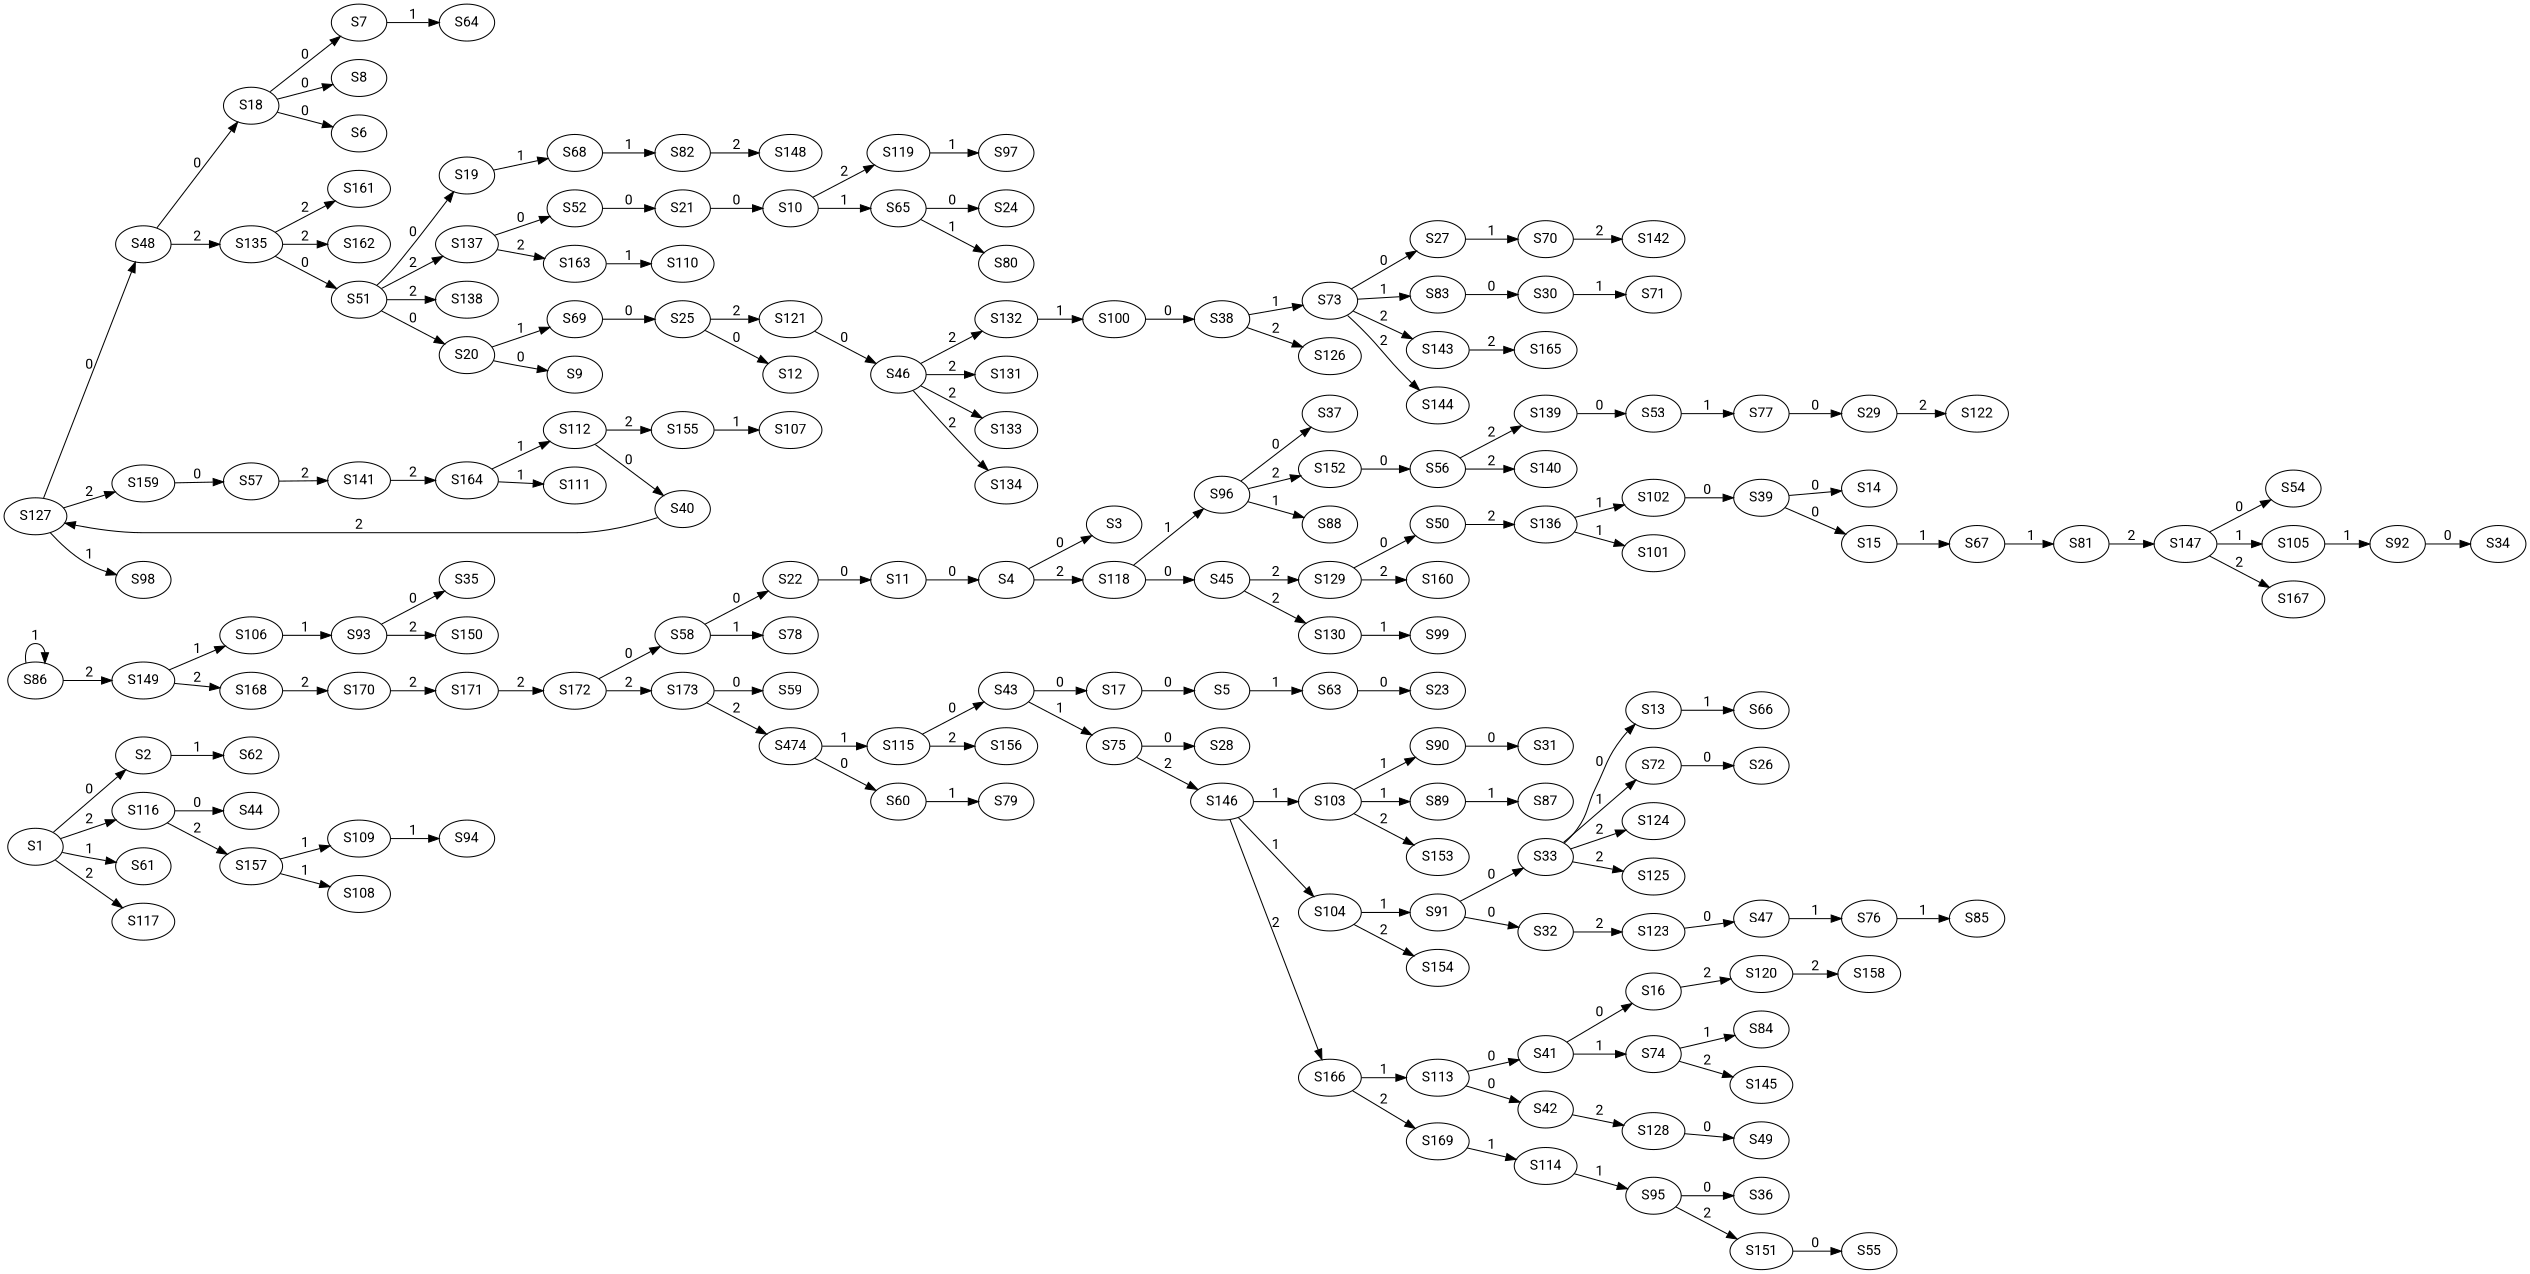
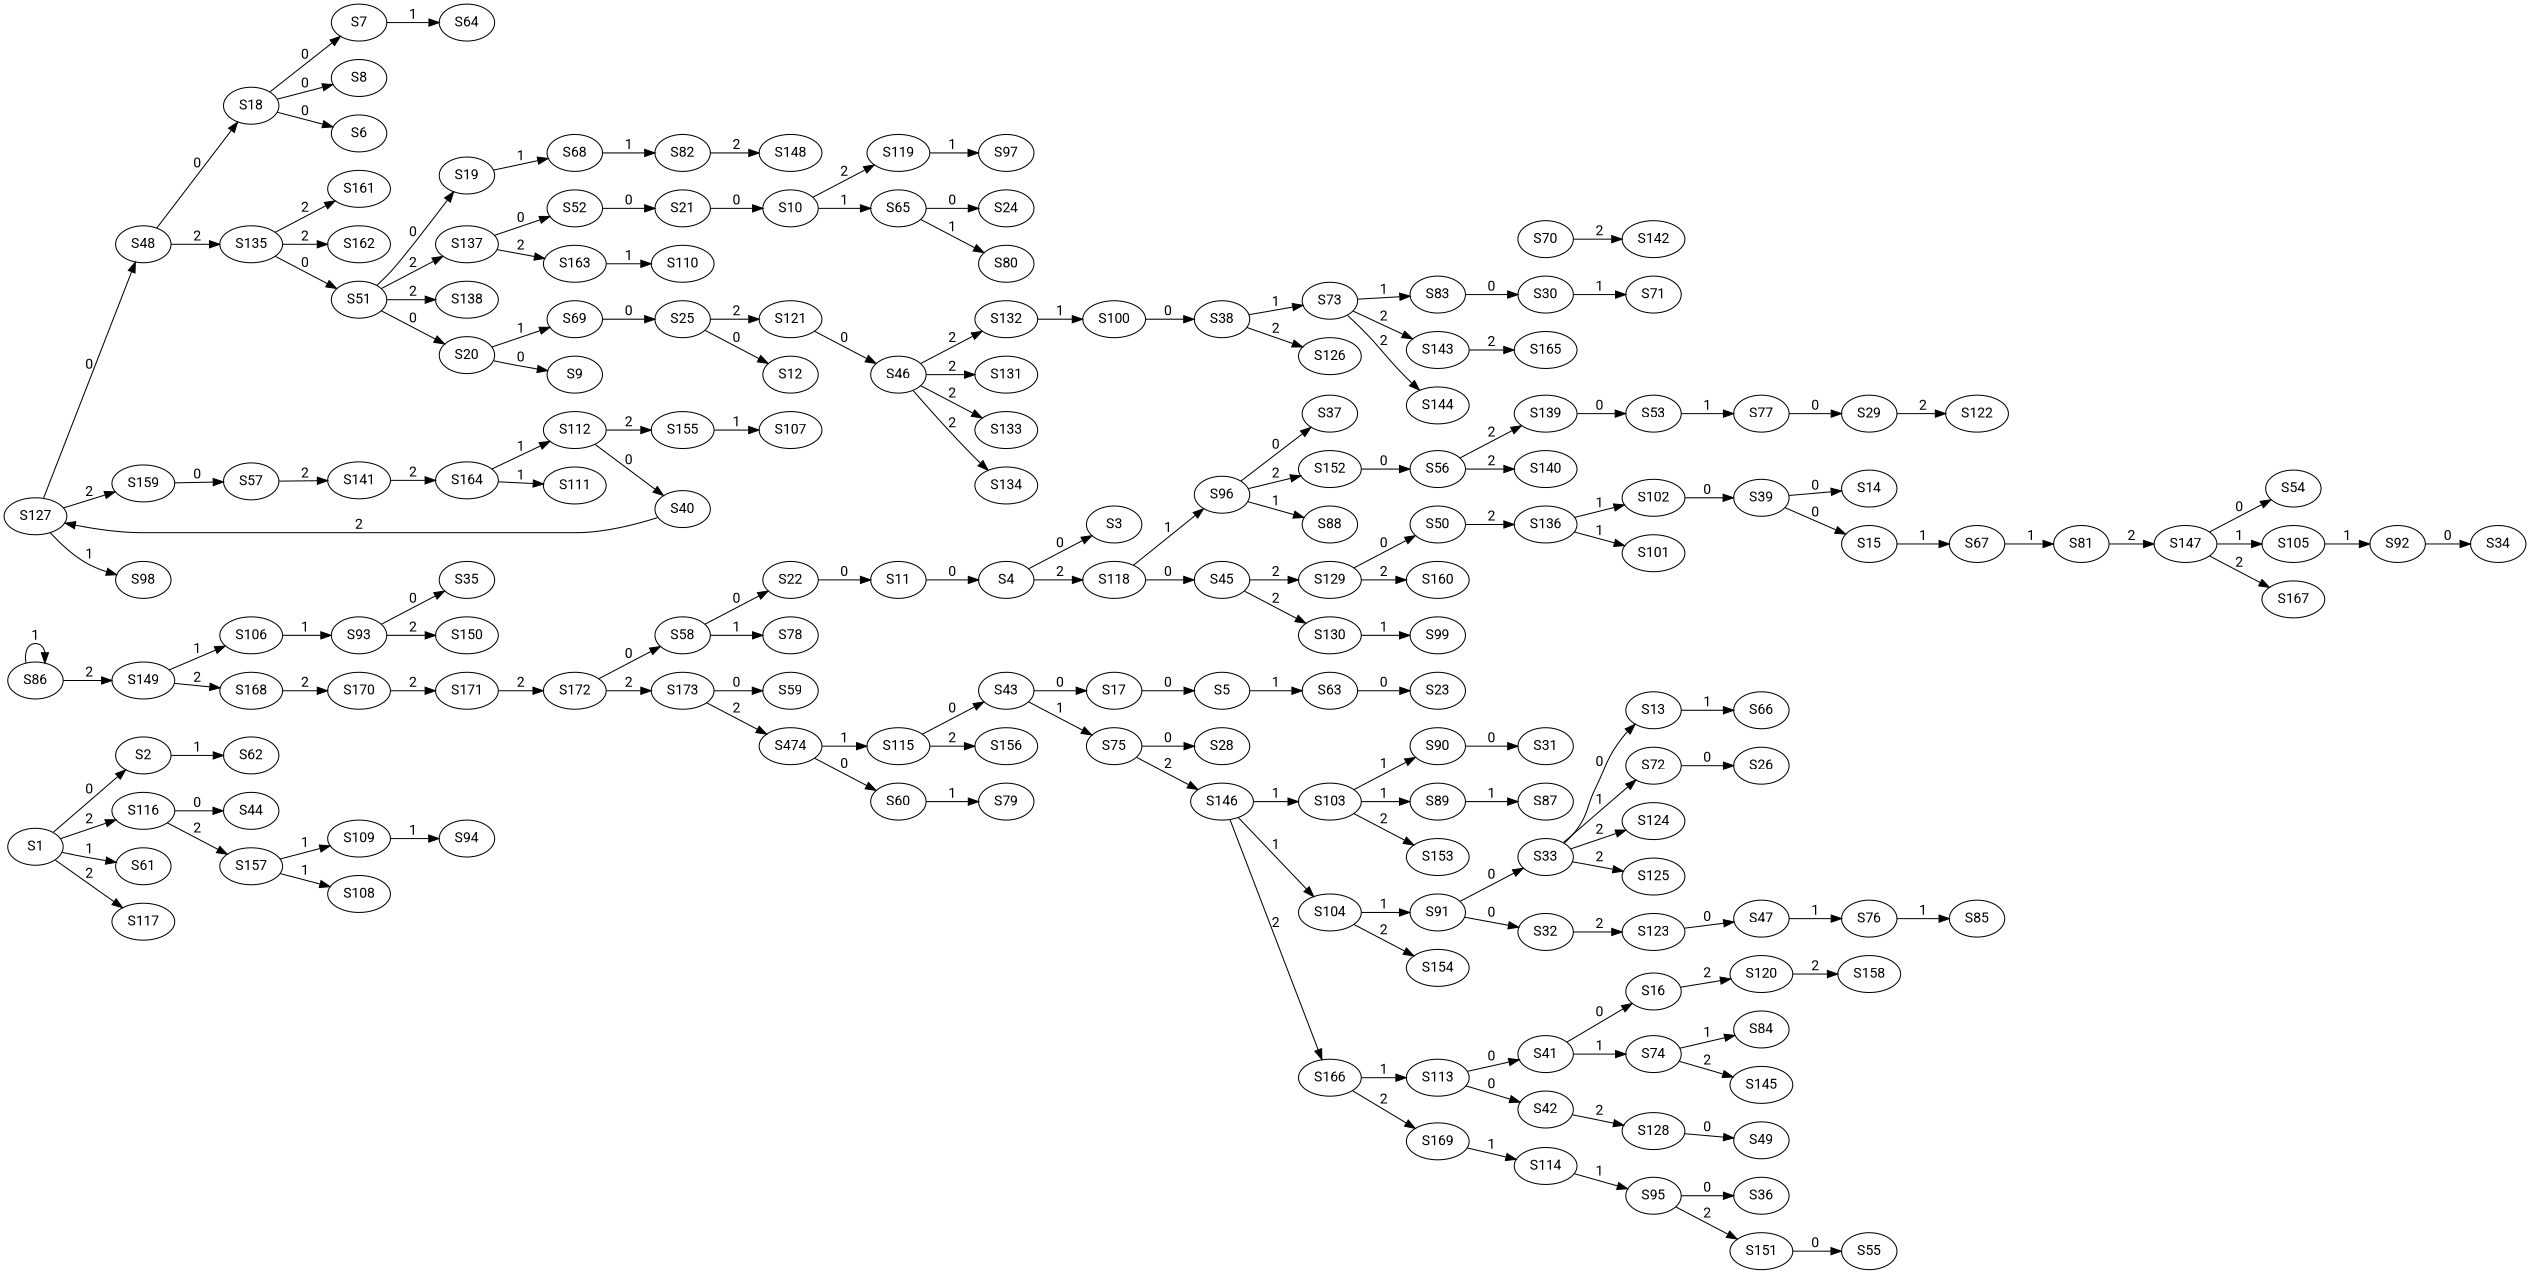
node "S27": removed
